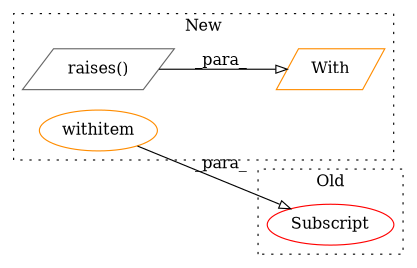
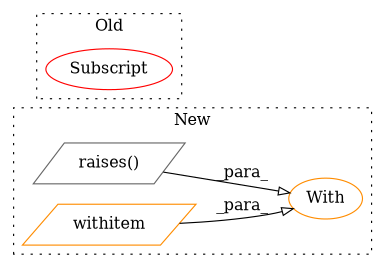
node "With": shape parallelogram -> ellipse
node "withitem": shape ellipse -> parallelogram
edge "withitem" -> "Subscript": now "withitem" -> "With"
